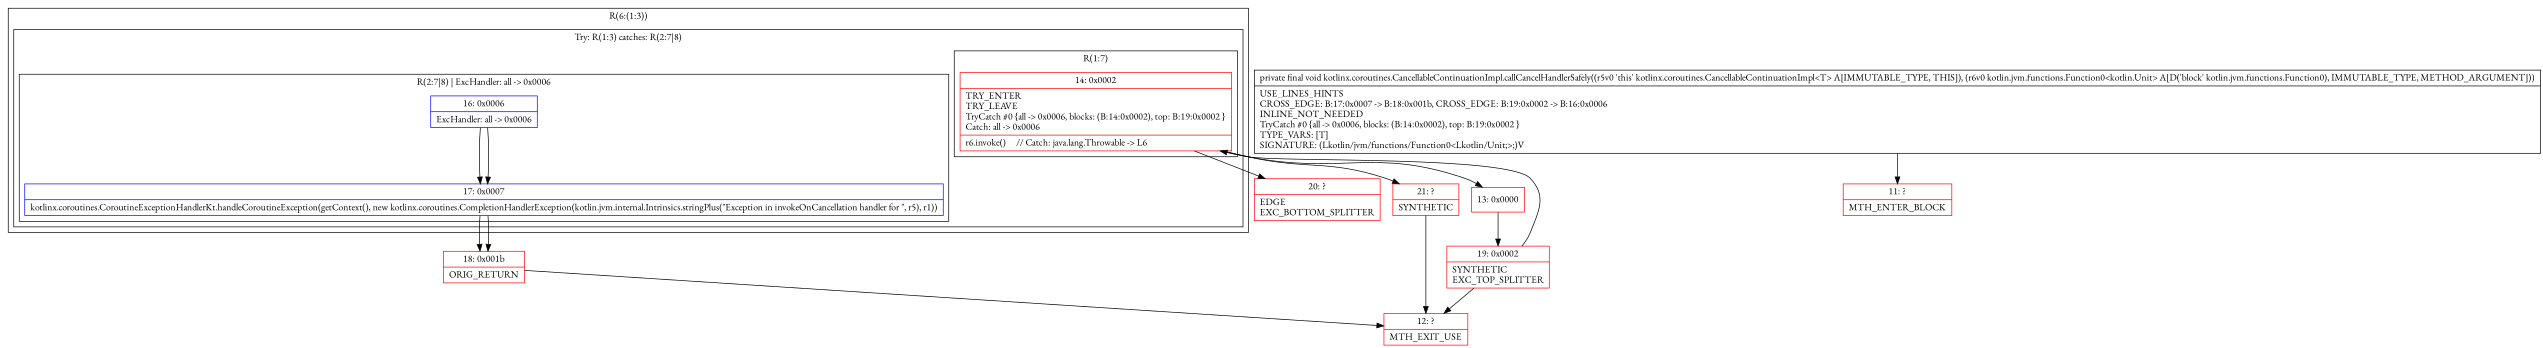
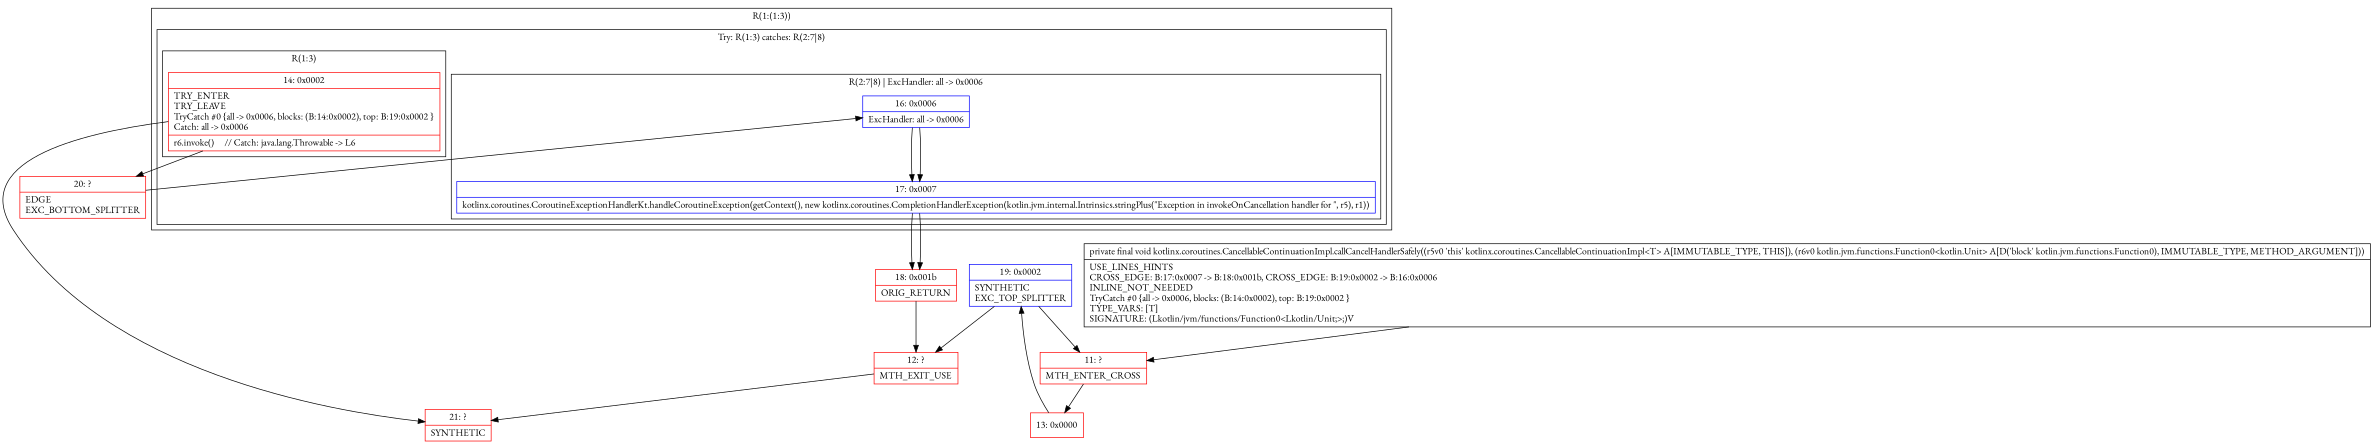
cluster "R(6:(1:3))": label "R(6:(1:3))" -> "R(1:(1:3))"
cluster "R(1:7)": label "R(1:7)" -> "R(1:3)"
edge "20: ?" -> "16: 0x0006": added
edge "19: 0x0002" -> "14: 0x0002": now "19: 0x0002" -> "11: ?"
edge "14: 0x0002" -> "13: 0x0000": now "11: ?" -> "13: 0x0000"
node "11: ?": text "MTH_ENTER_BLOCK" -> "MTH_ENTER_CROSS"
edge "21: ?" -> "12: ?": reversed
node "19: 0x0002": color red -> blue
